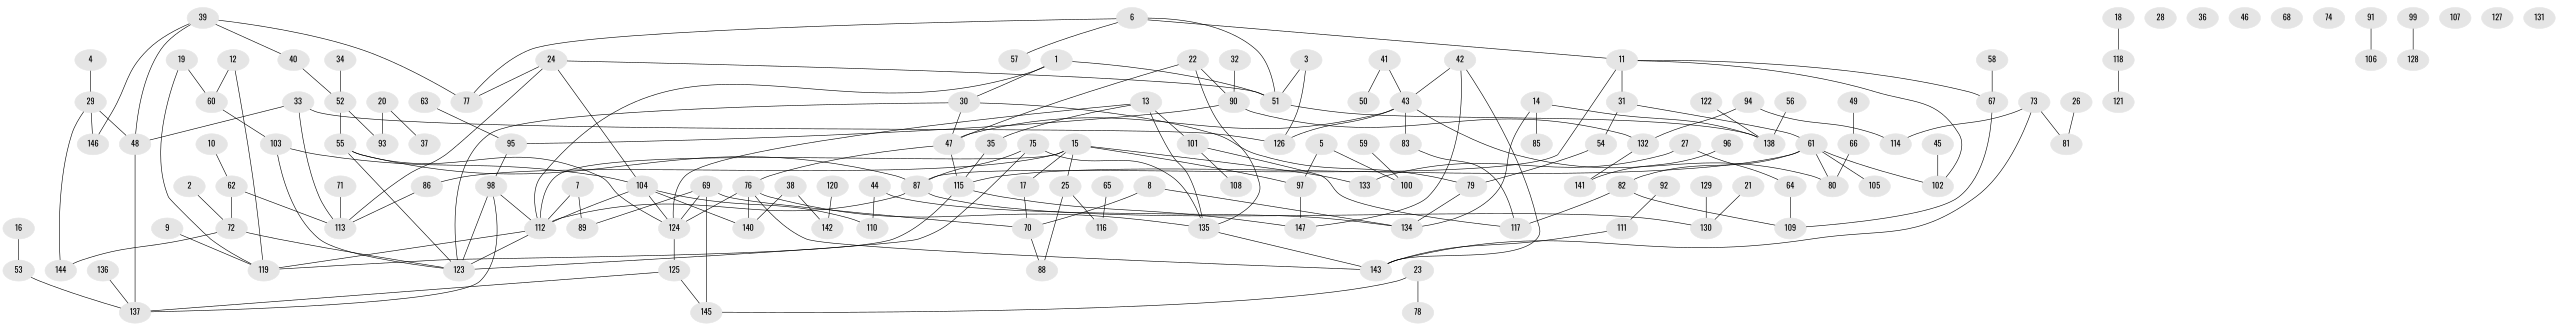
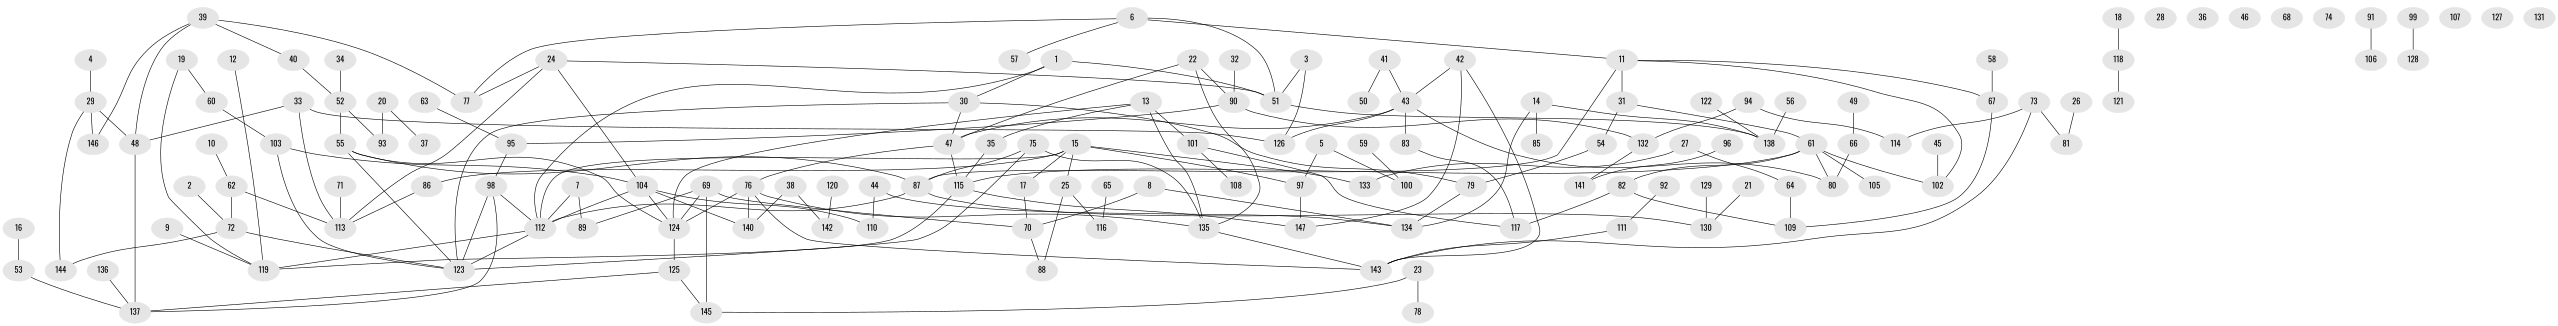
edge "12" -- "60": removed
